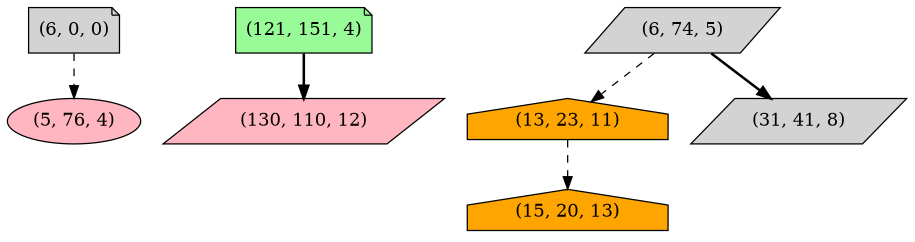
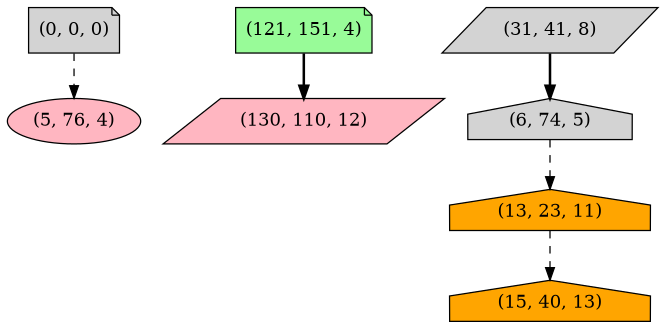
node "(6, 0, 0)": label "(6, 0, 0)" -> "(0, 0, 0)"
node "(6, 74, 5)": shape parallelogram -> house
edge "(6, 74, 5)" -> "(31, 41, 8)": reversed
node "(15, 20, 13)": label "(15, 20, 13)" -> "(15, 40, 13)"
